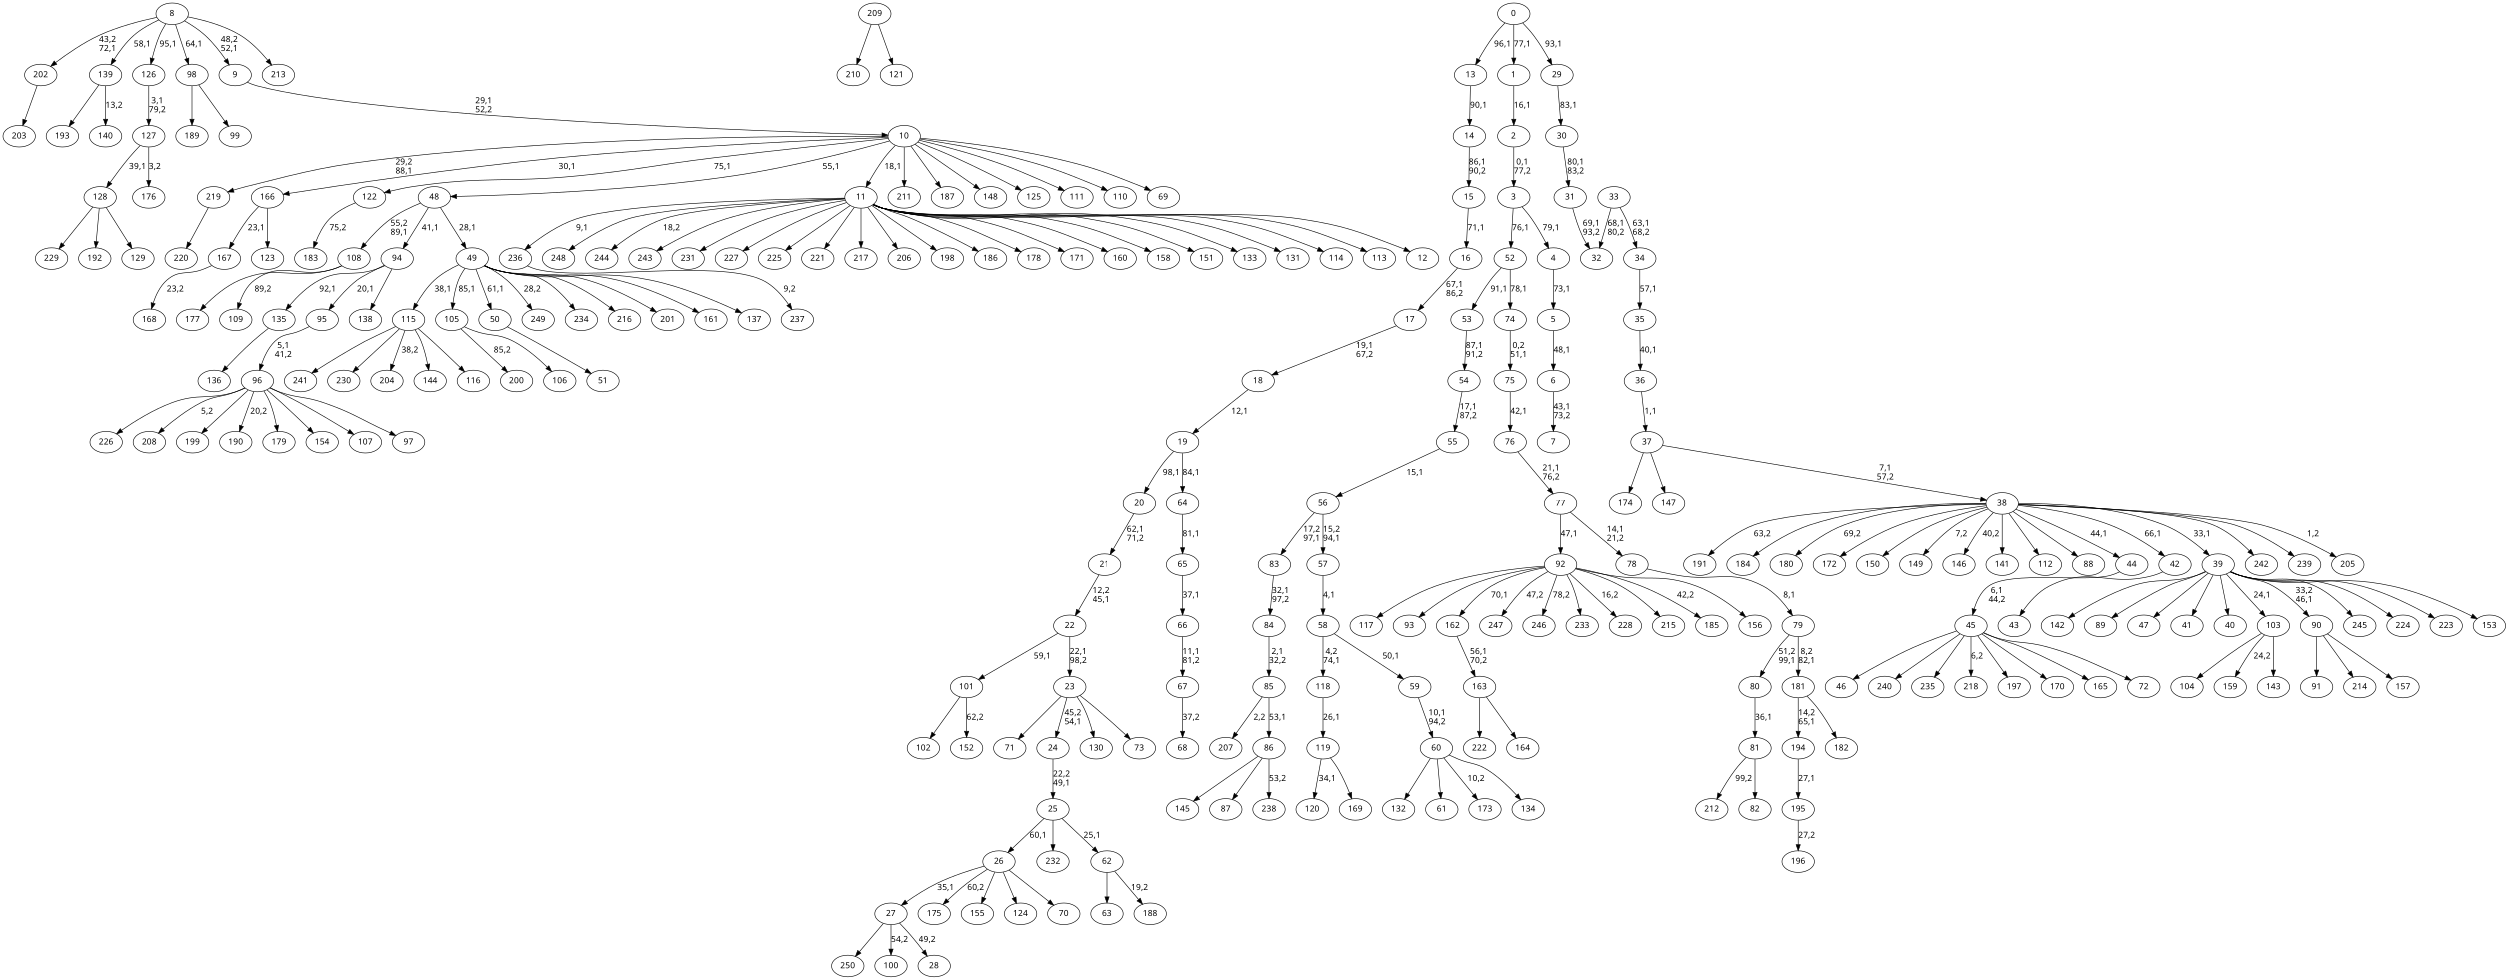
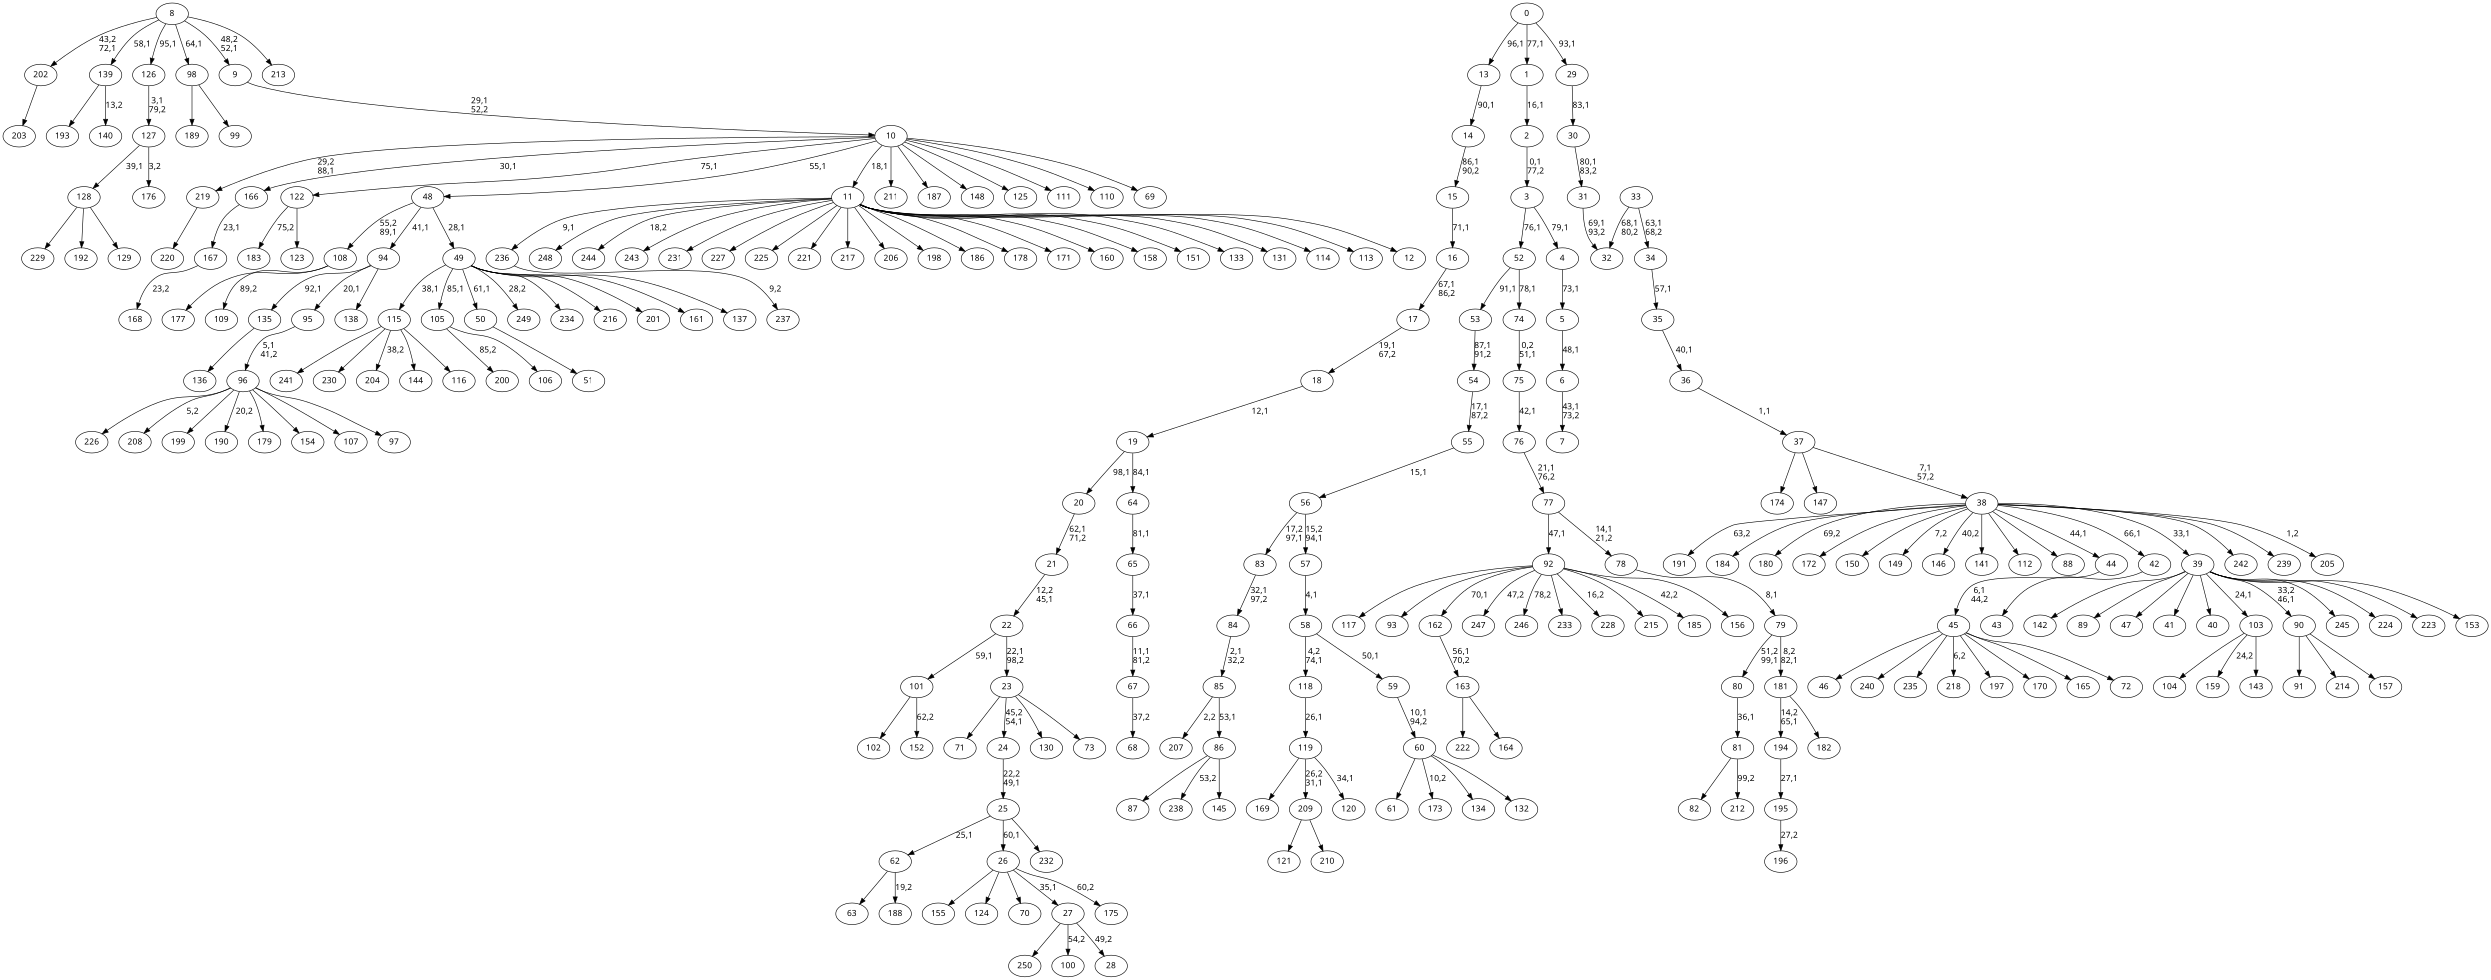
edge "166" -> "123": now "122" -> "123"
edge "119" -> "209": added, label "26,2 31,1"
